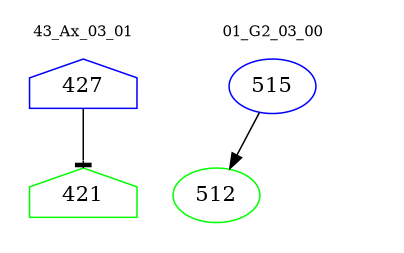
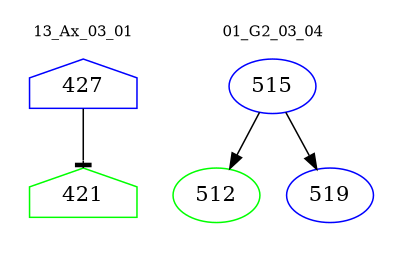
cluster "43_Ax_03_01": label "43_Ax_03_01" -> "13_Ax_03_01"
cluster "01_G2_03_00": label "01_G2_03_00" -> "01_G2_03_04"
node "519": added
